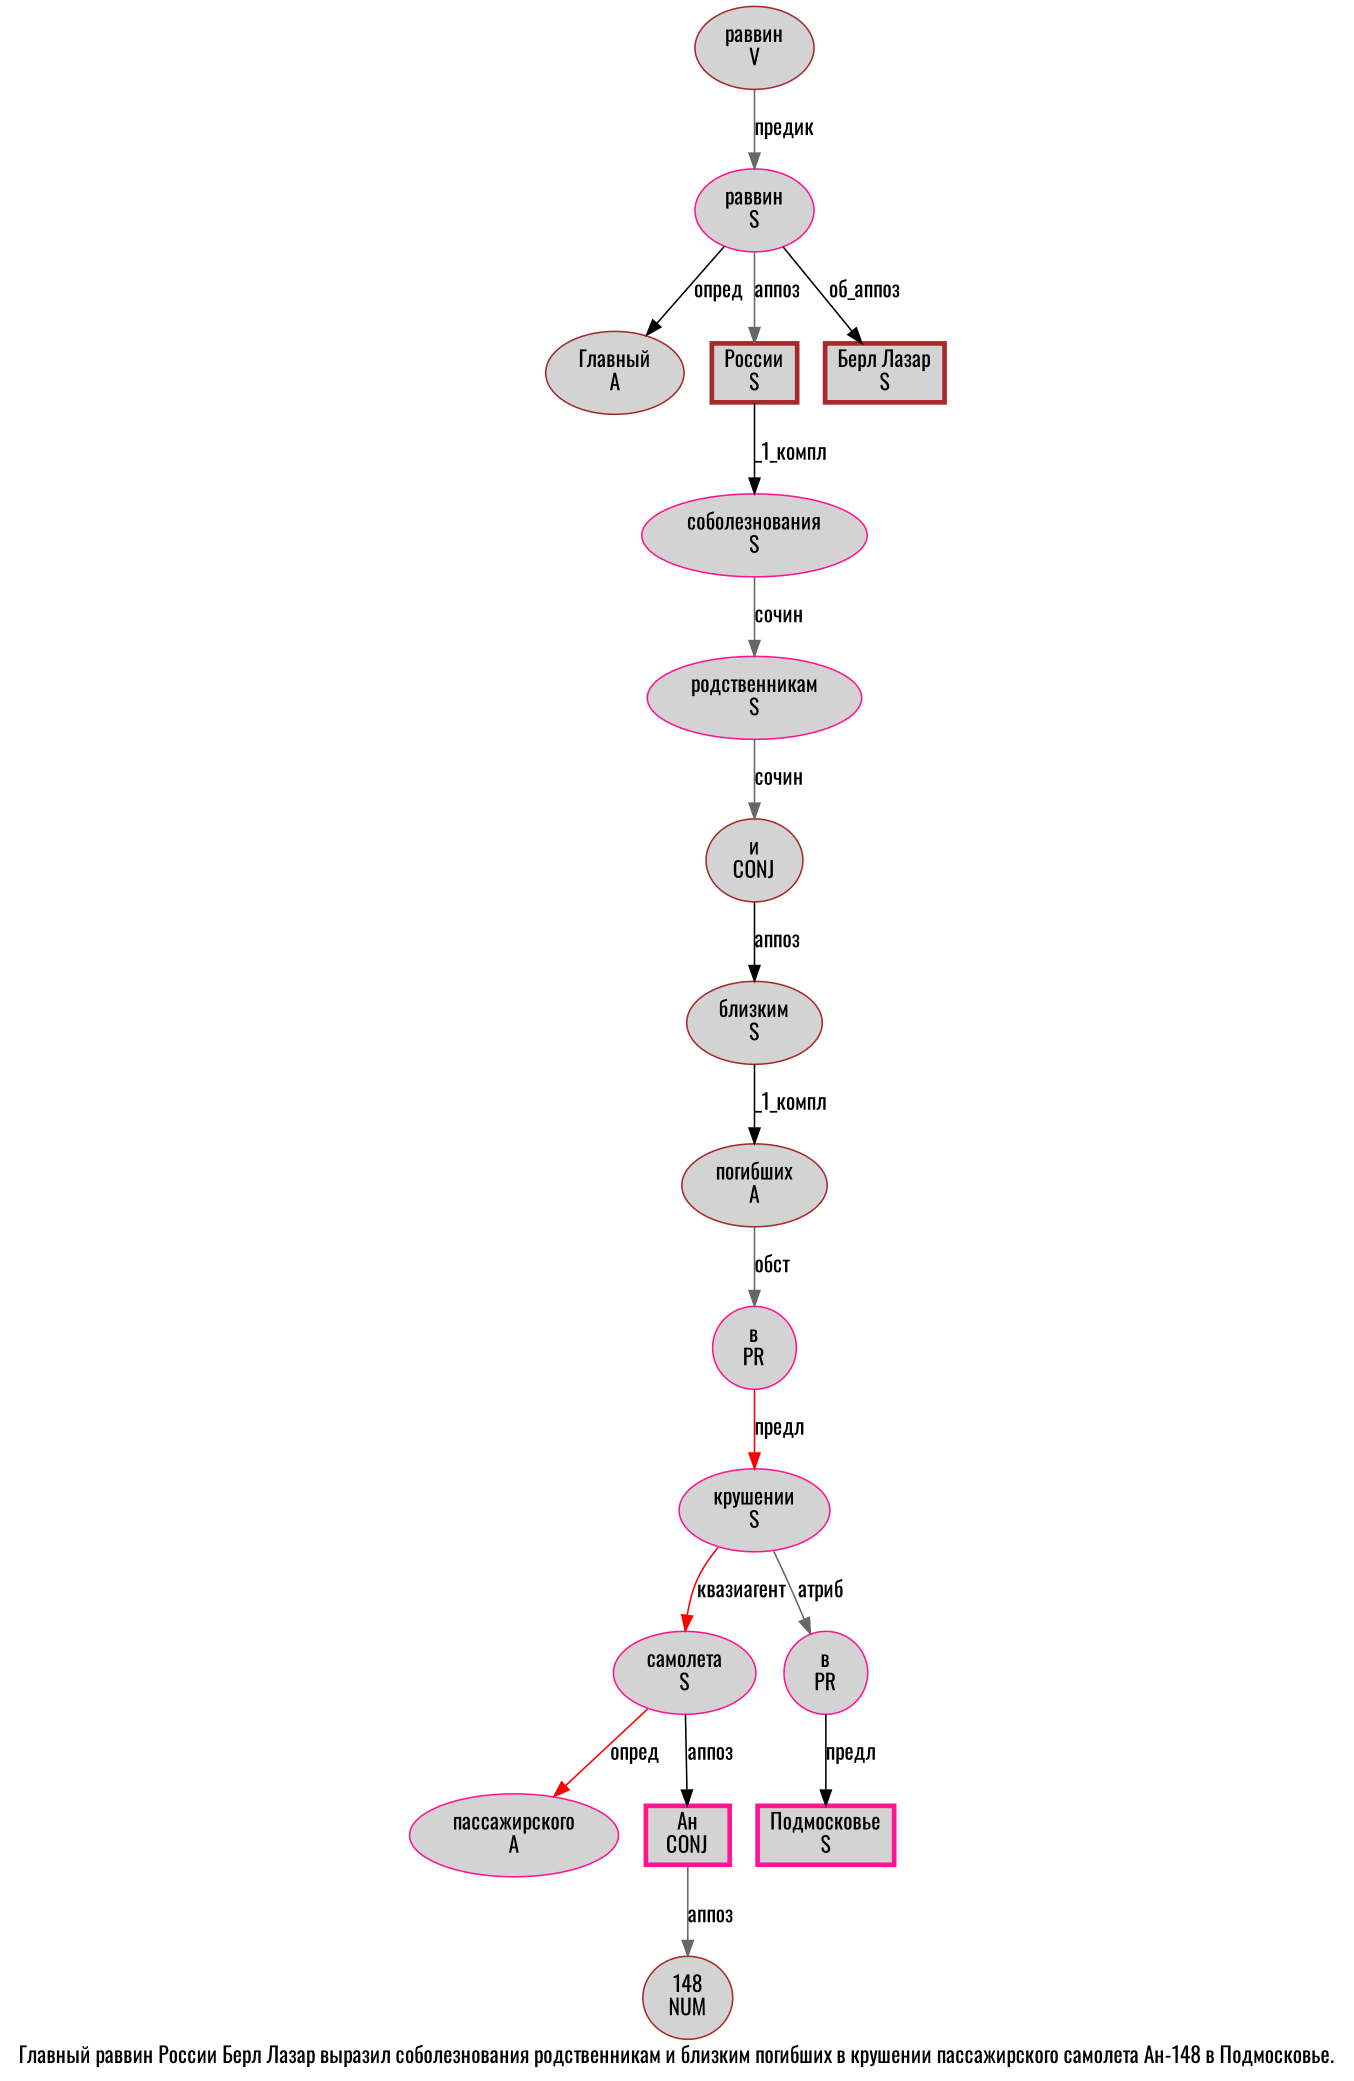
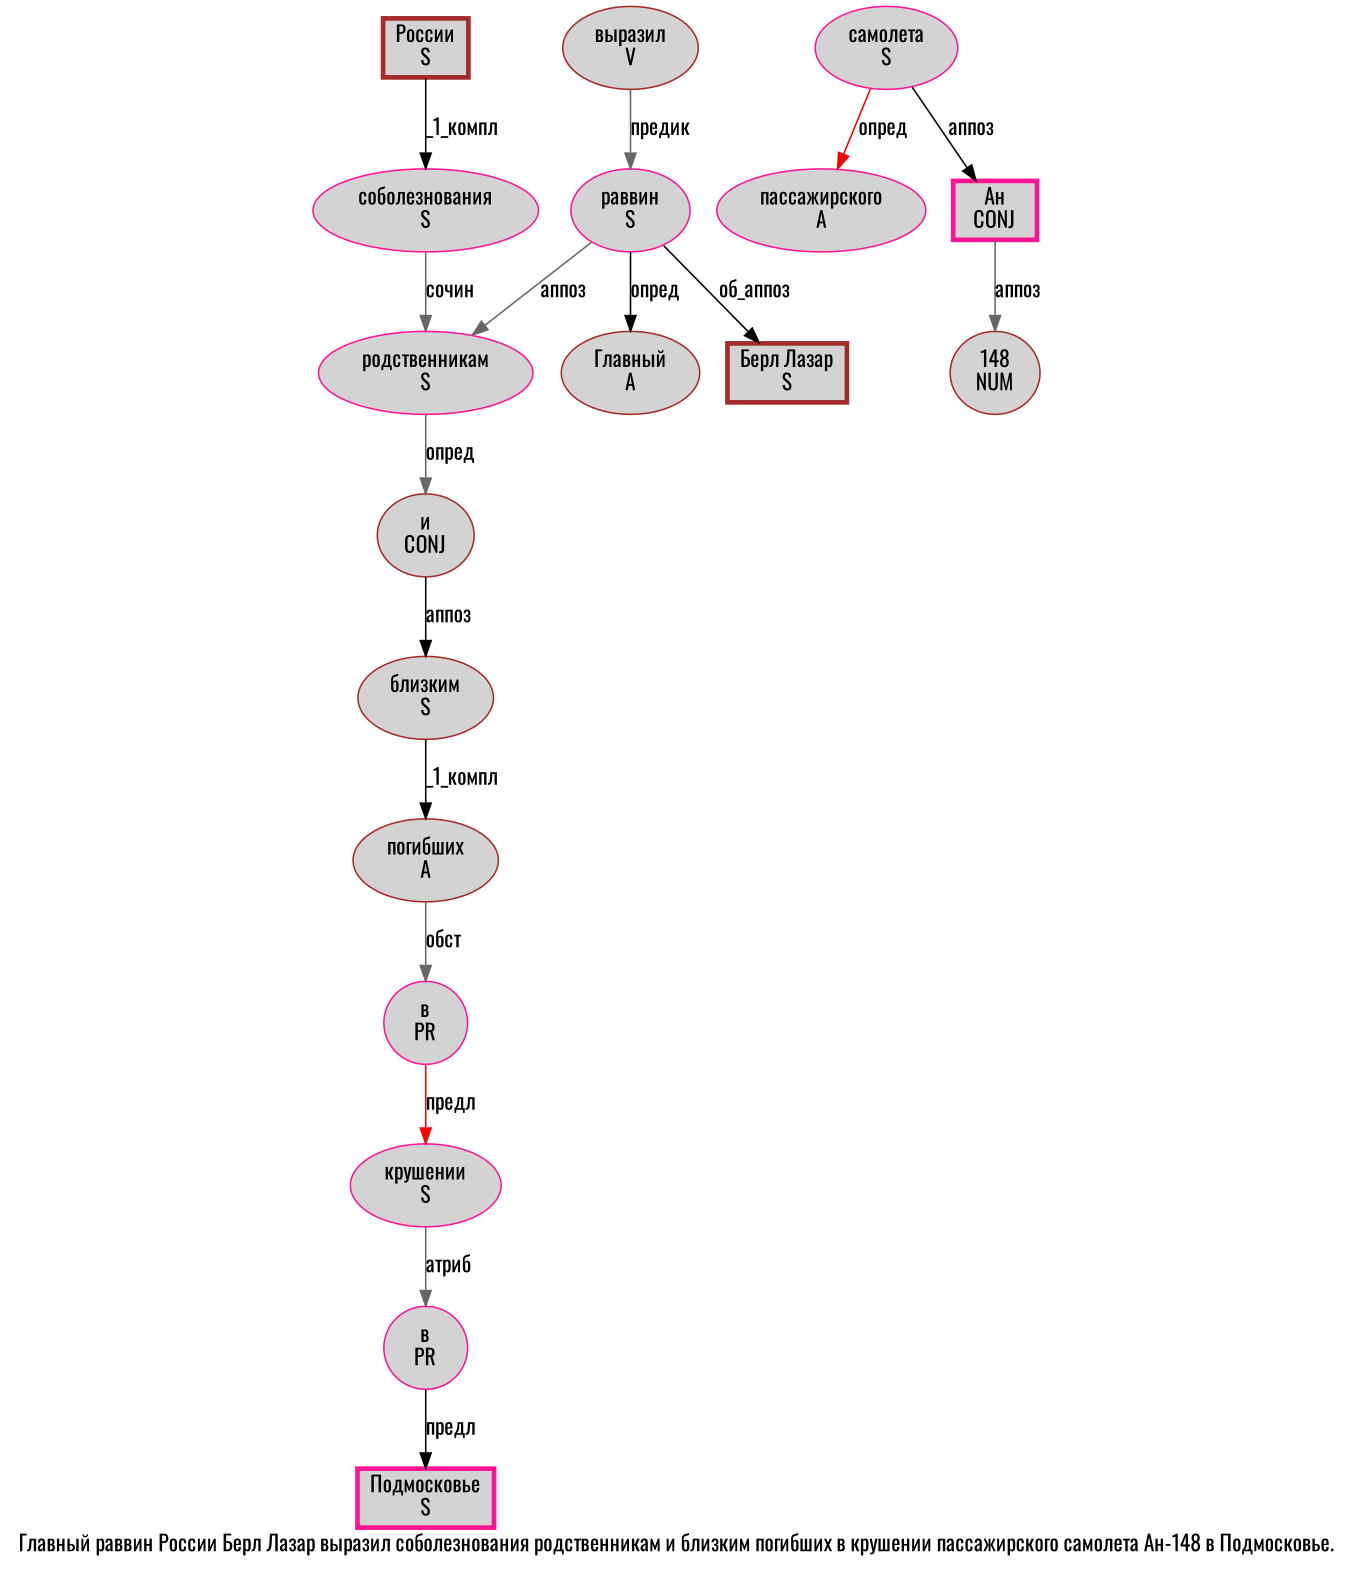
node "раввин V": label "раввин V" -> "выразил V"
edge "раввин S" -> "России S": now "раввин S" -> "родственникам S"
edge "родственникам S" -> "и CONJ": label "сочин" -> "опред"
edge "крушении S" -> "самолета S": removed, label "квазиагент"
